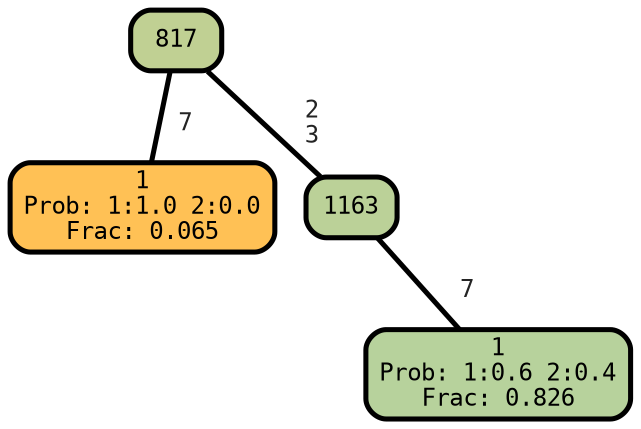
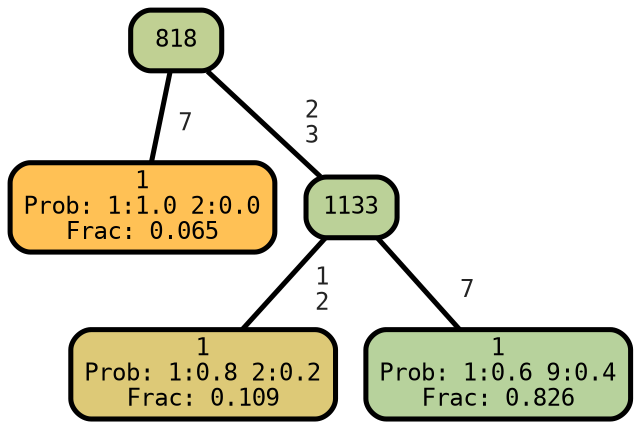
node "817": label "817" -> "818"
node "1163": label "1163" -> "1133"
node "1 Prob: 1:0.8 2:0.2 Frac: 0.109": added
node "1 Prob: 1:0.6 2:0.4 Frac: 0.826": label "1 Prob: 1:0.6 2:0.4 Frac: 0.826" -> "1 Prob: 1:0.6 9:0.4 Frac: 0.826"
